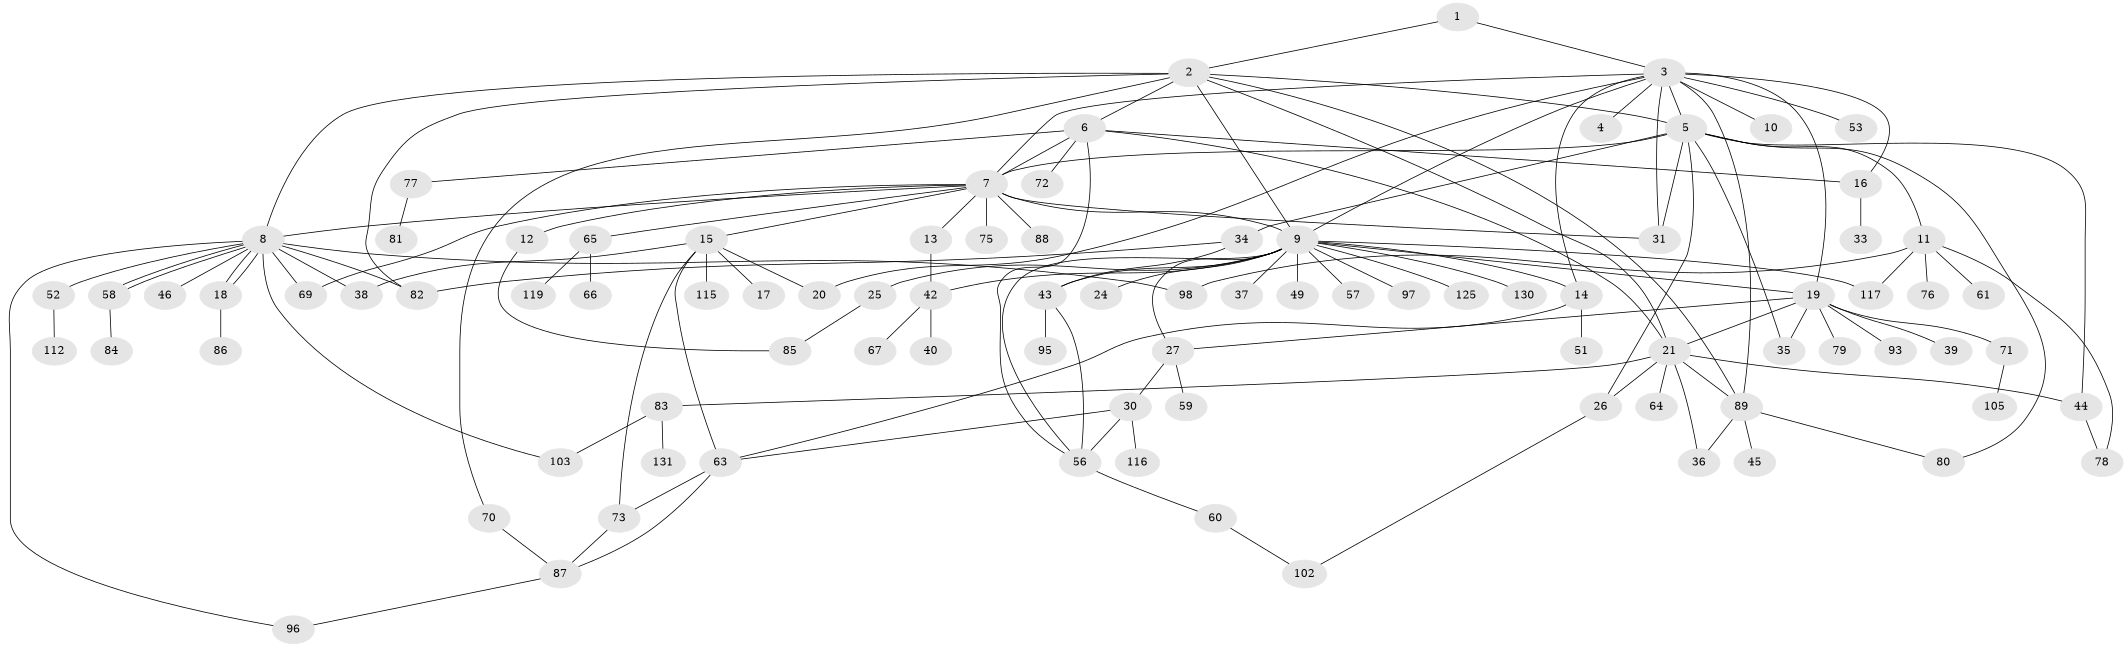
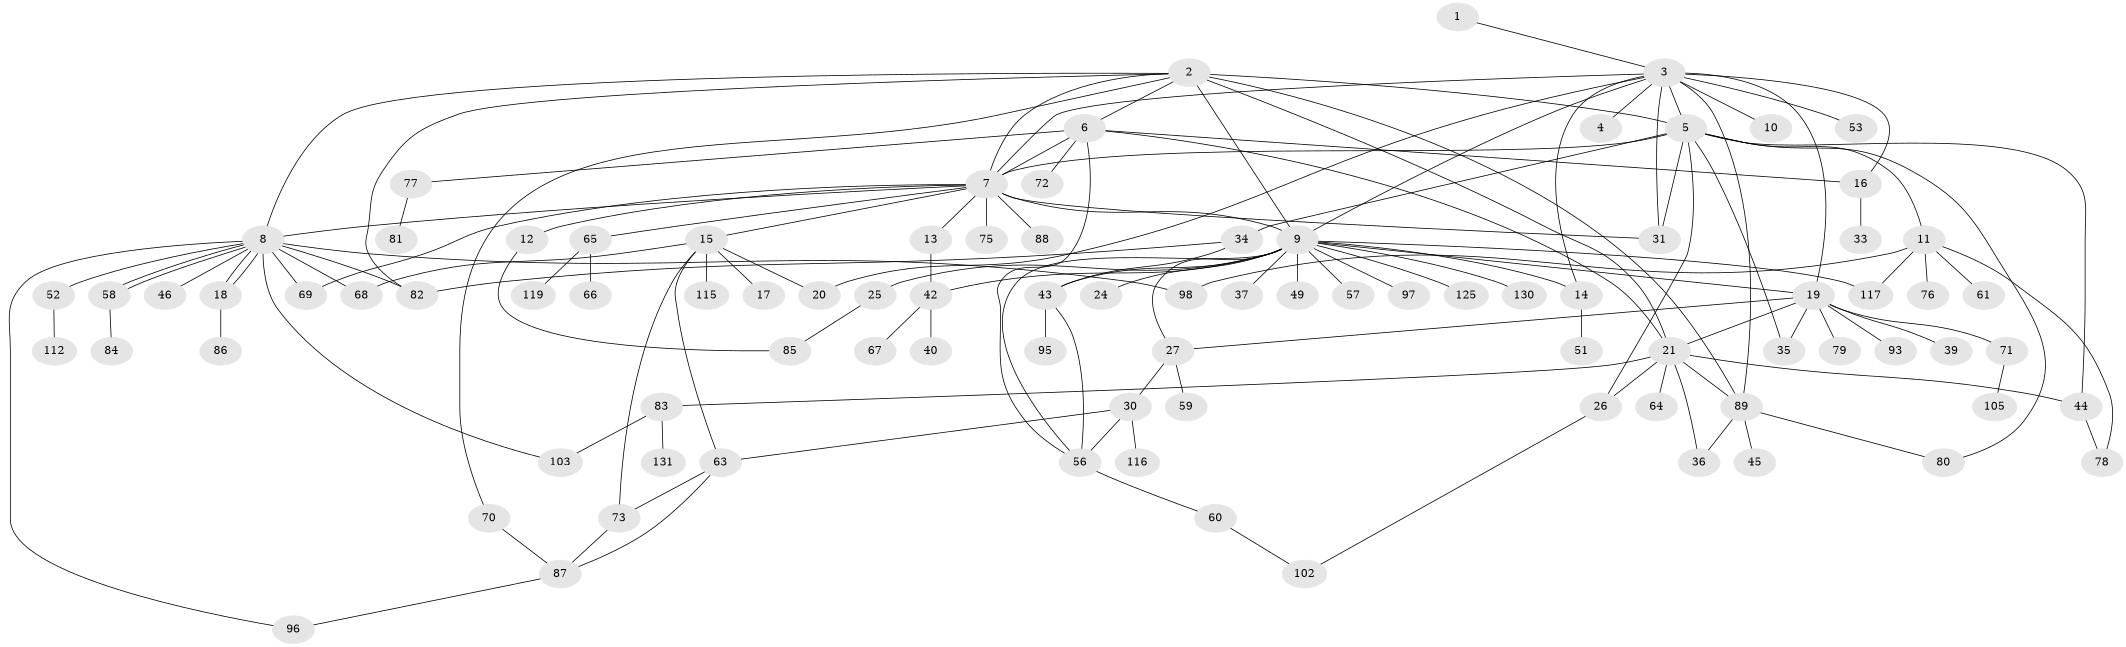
edge "1" -- "2": now "7" -- "2"
node "38": label "38" -> "68"
edge "14" -- "63": removed
